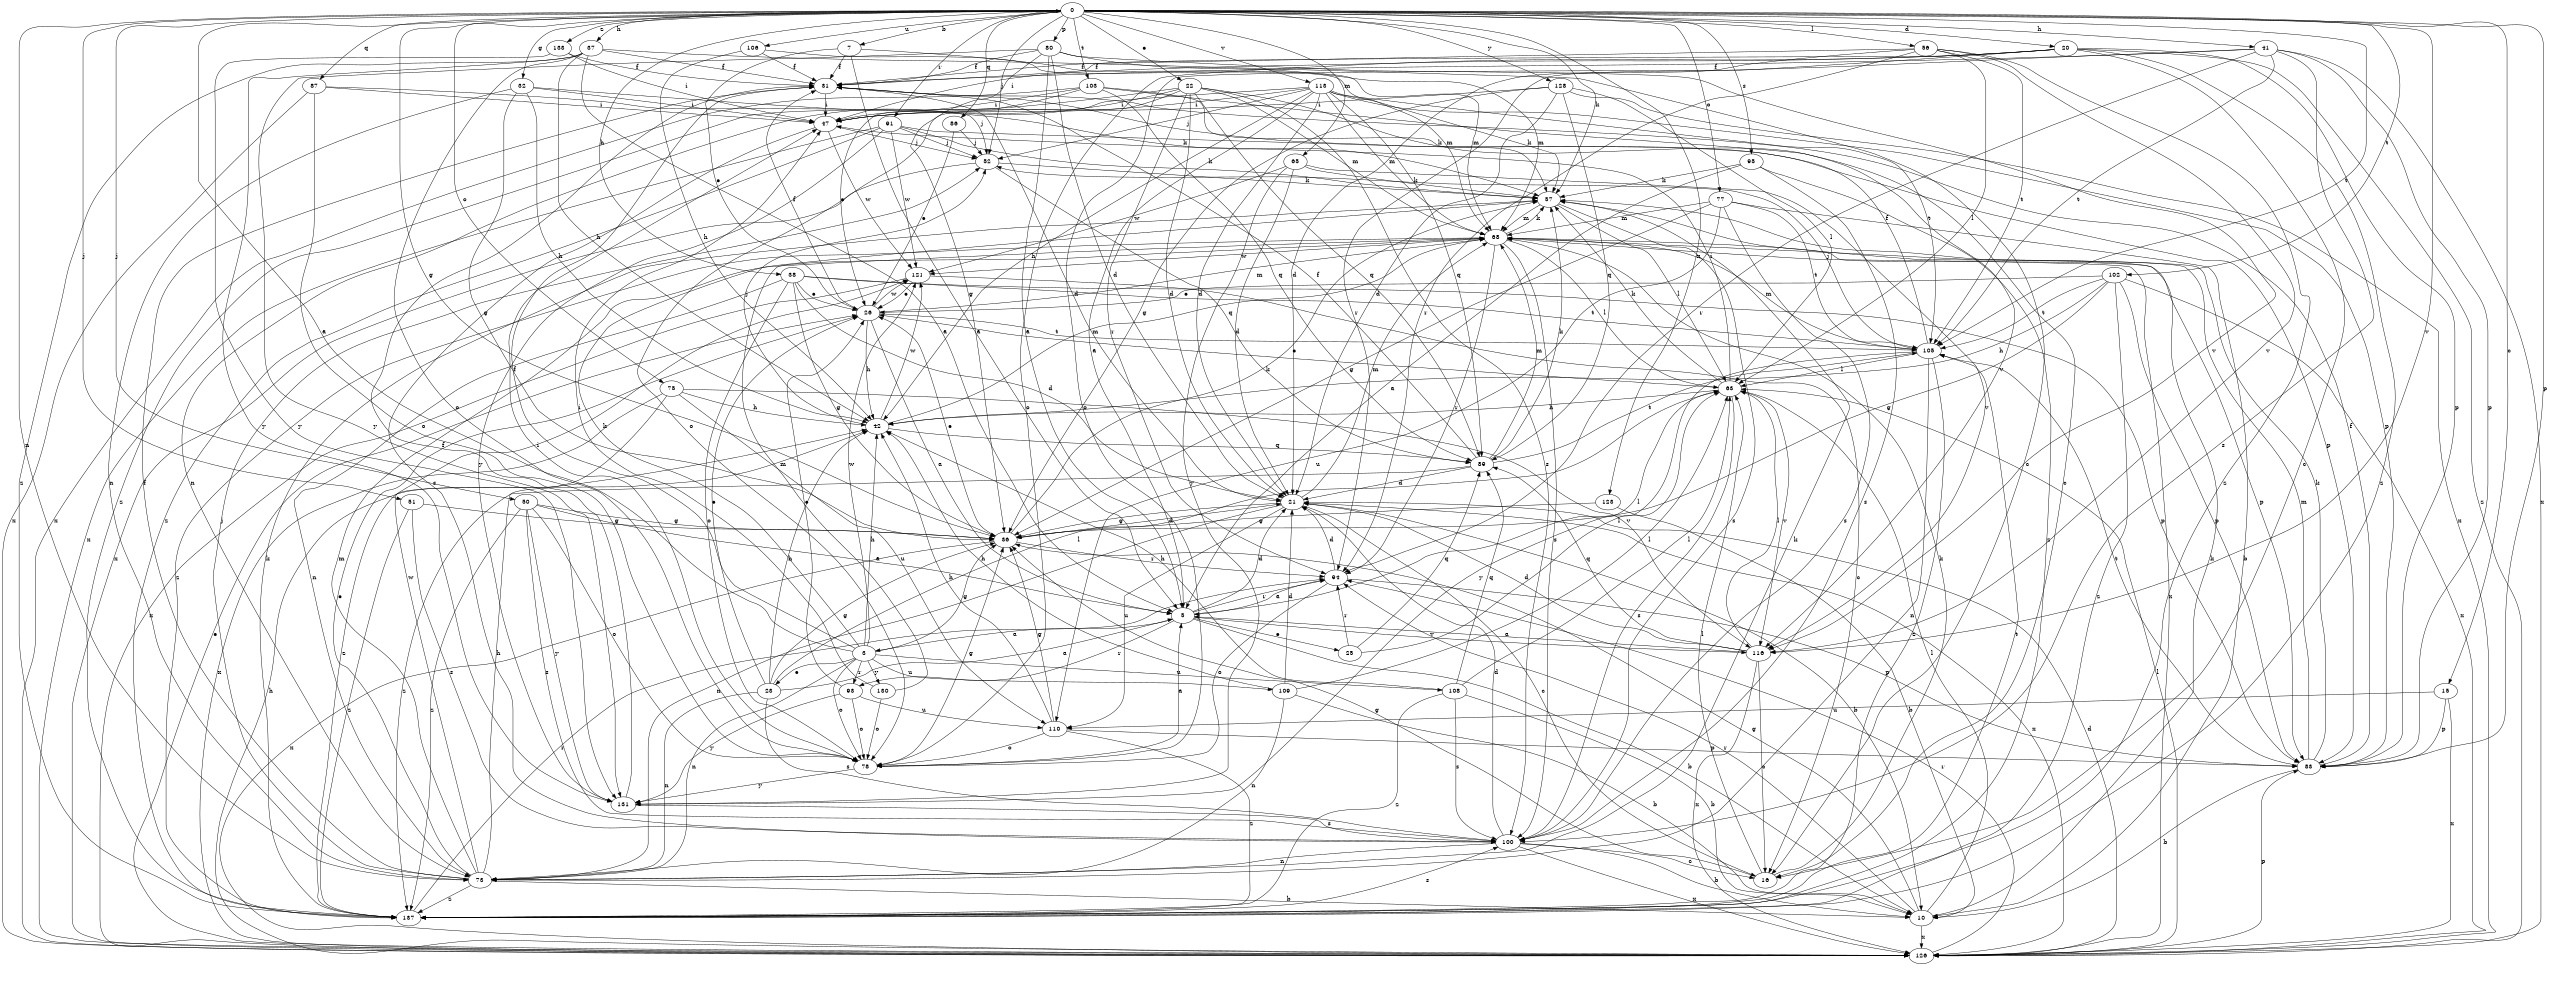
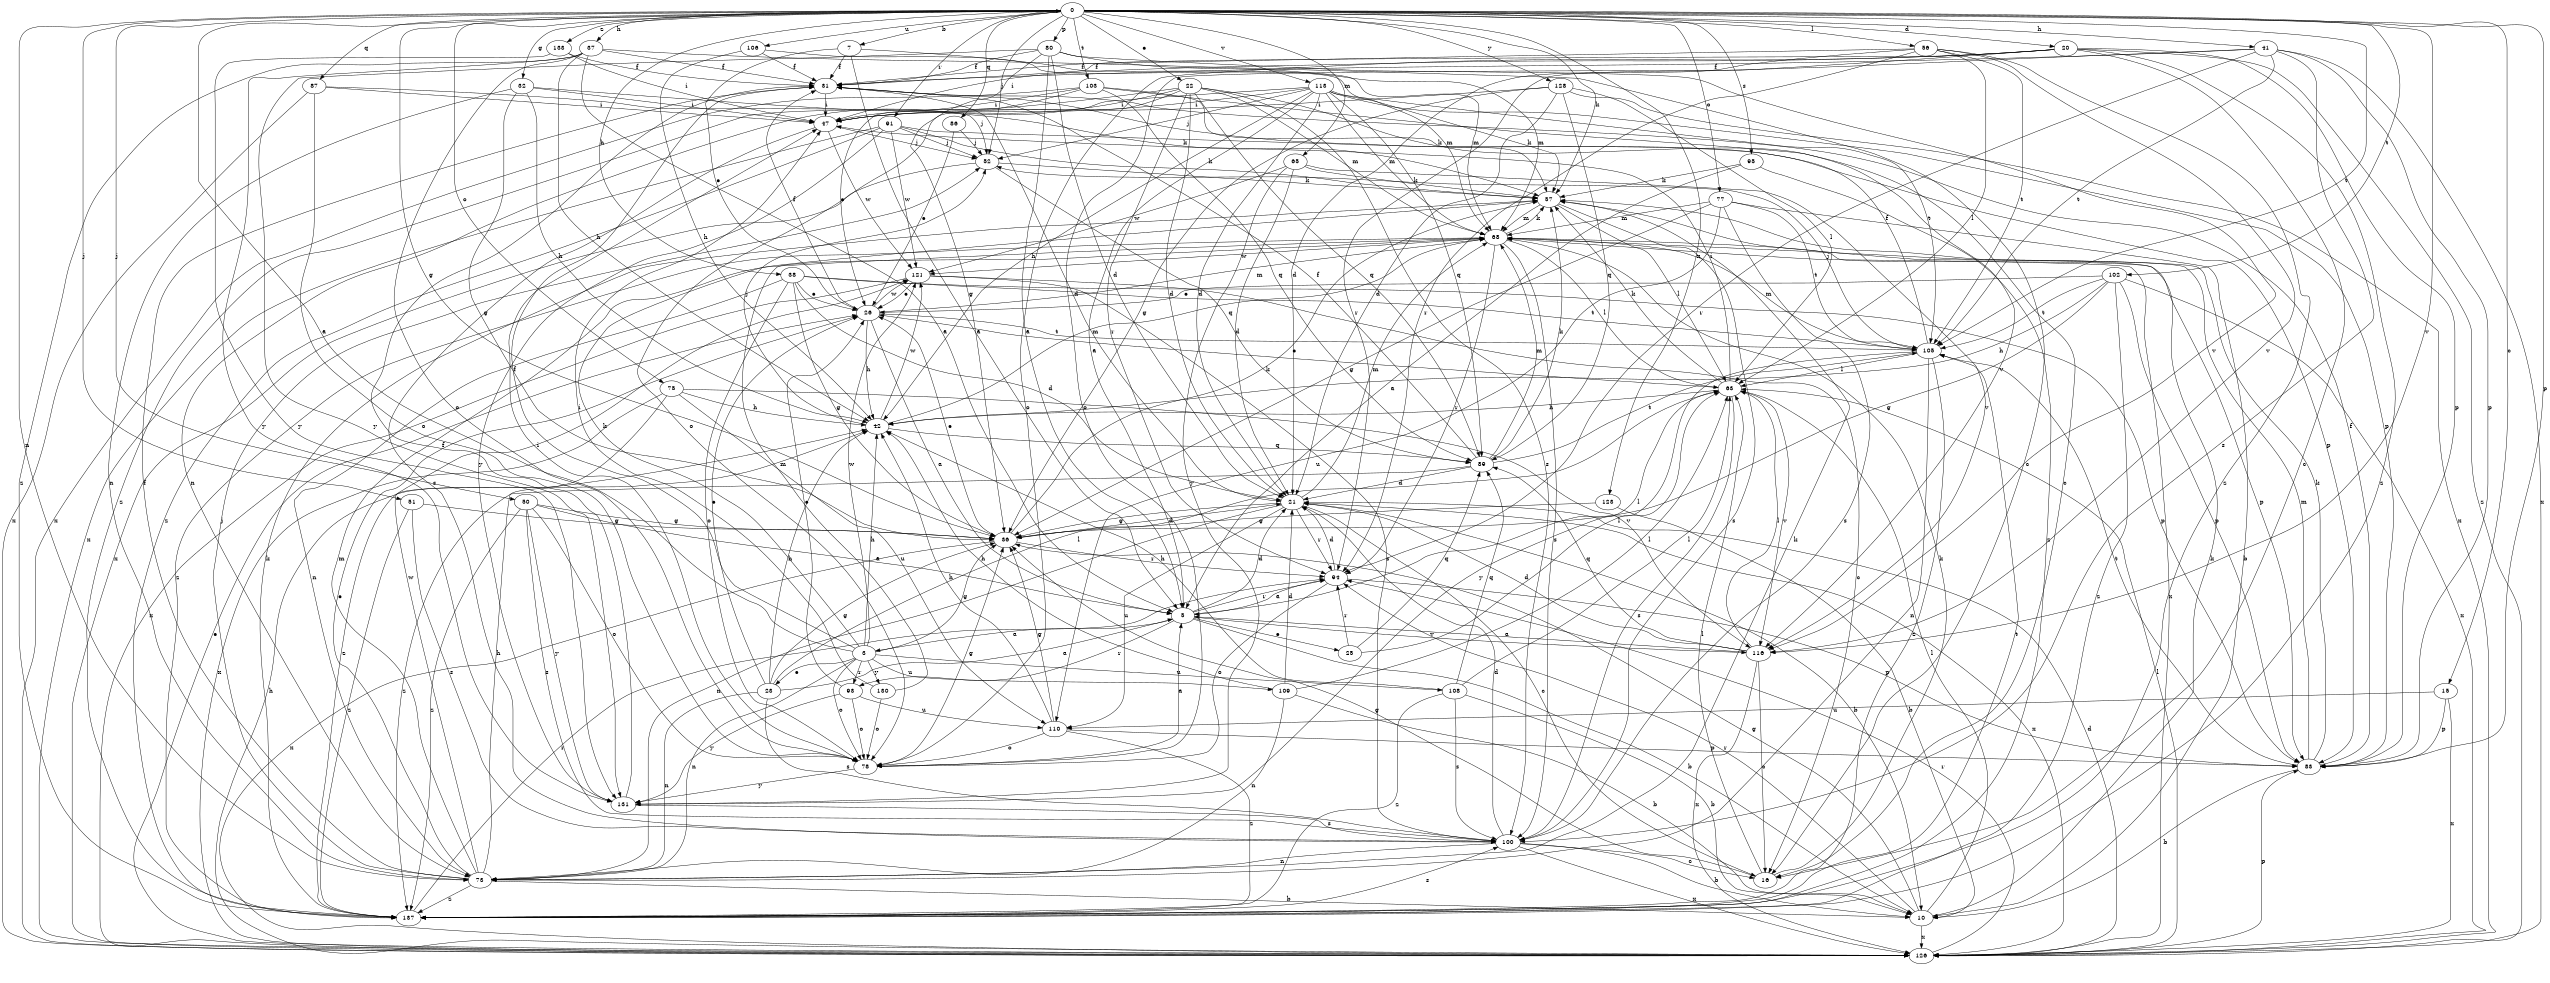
edge "21" -> "94": added, label "r"
edge "95" -> "100": now "121" -> "100"
